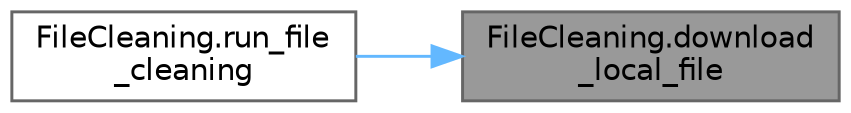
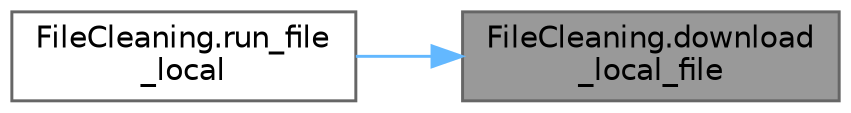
node "FileCleaning.run_file _cleaning": label "FileCleaning.run_file _cleaning" -> "FileCleaning.run_file _local"
